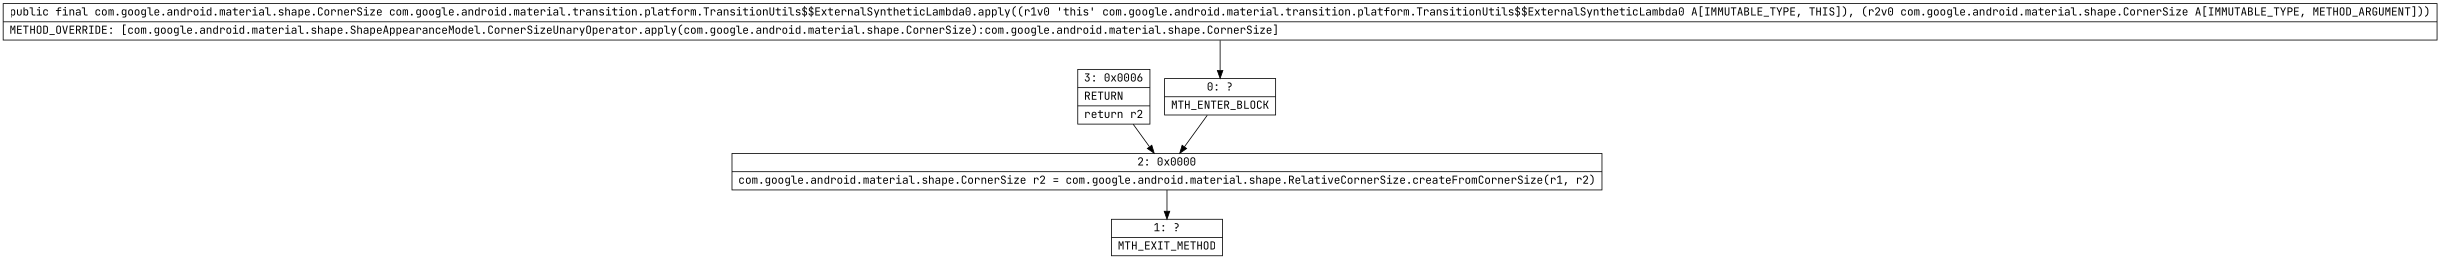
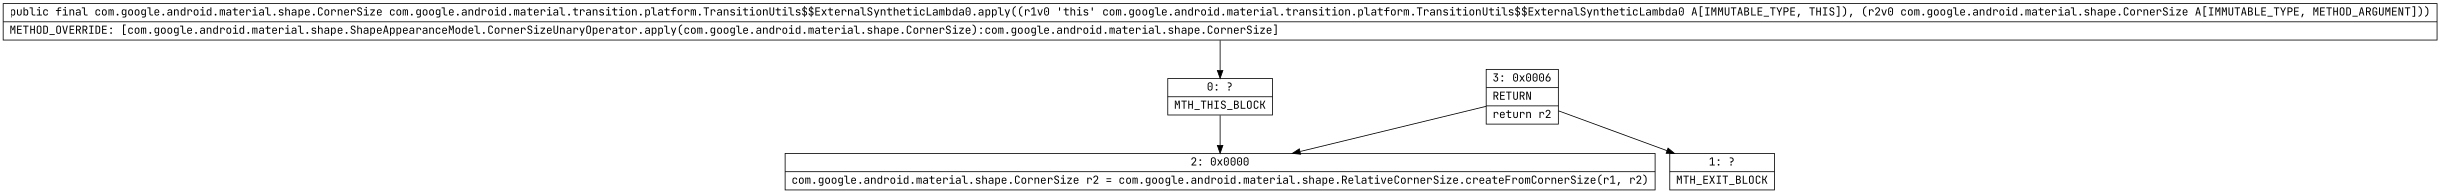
node "0: ?": text "MTH_ENTER_BLOCK" -> "MTH_THIS_BLOCK"
edge "2: 0x0000" -> "1: ?": now "3: 0x0006" -> "1: ?"
node "1: ?": text "MTH_EXIT_METHOD" -> "MTH_EXIT_BLOCK"
